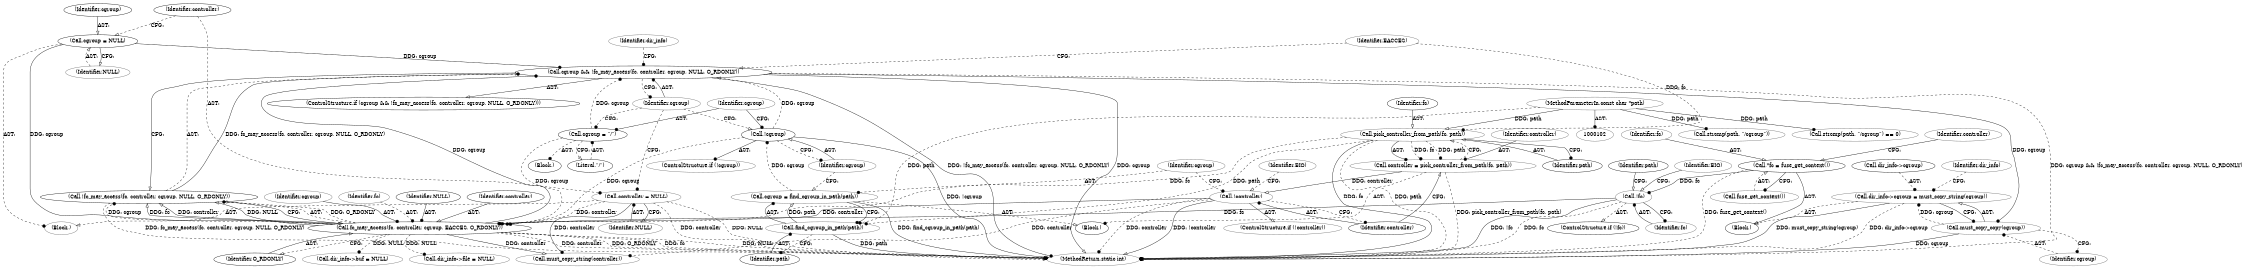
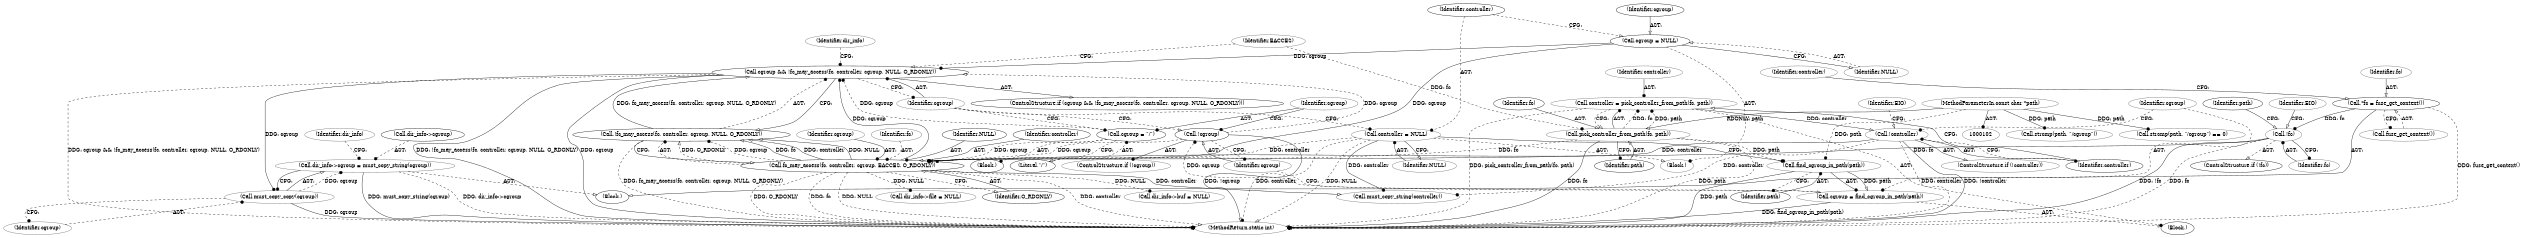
edge "(MethodParameterIn,const char *path)" -> "(Call,pick_controller_from_path(fc, path))": label "DDG: path" -> "RDONLY: path"
edge "(Call,*fc = fuse_get_context())" -> "(Call,fuse_get_context())": style solid -> dashed
edge "(Call,cgroup = find_cgroup_in_path(path))" -> "(Call,find_cgroup_in_path(path))": now "(Call,controller = NULL)" -> "(Call,find_cgroup_in_path(path))"
